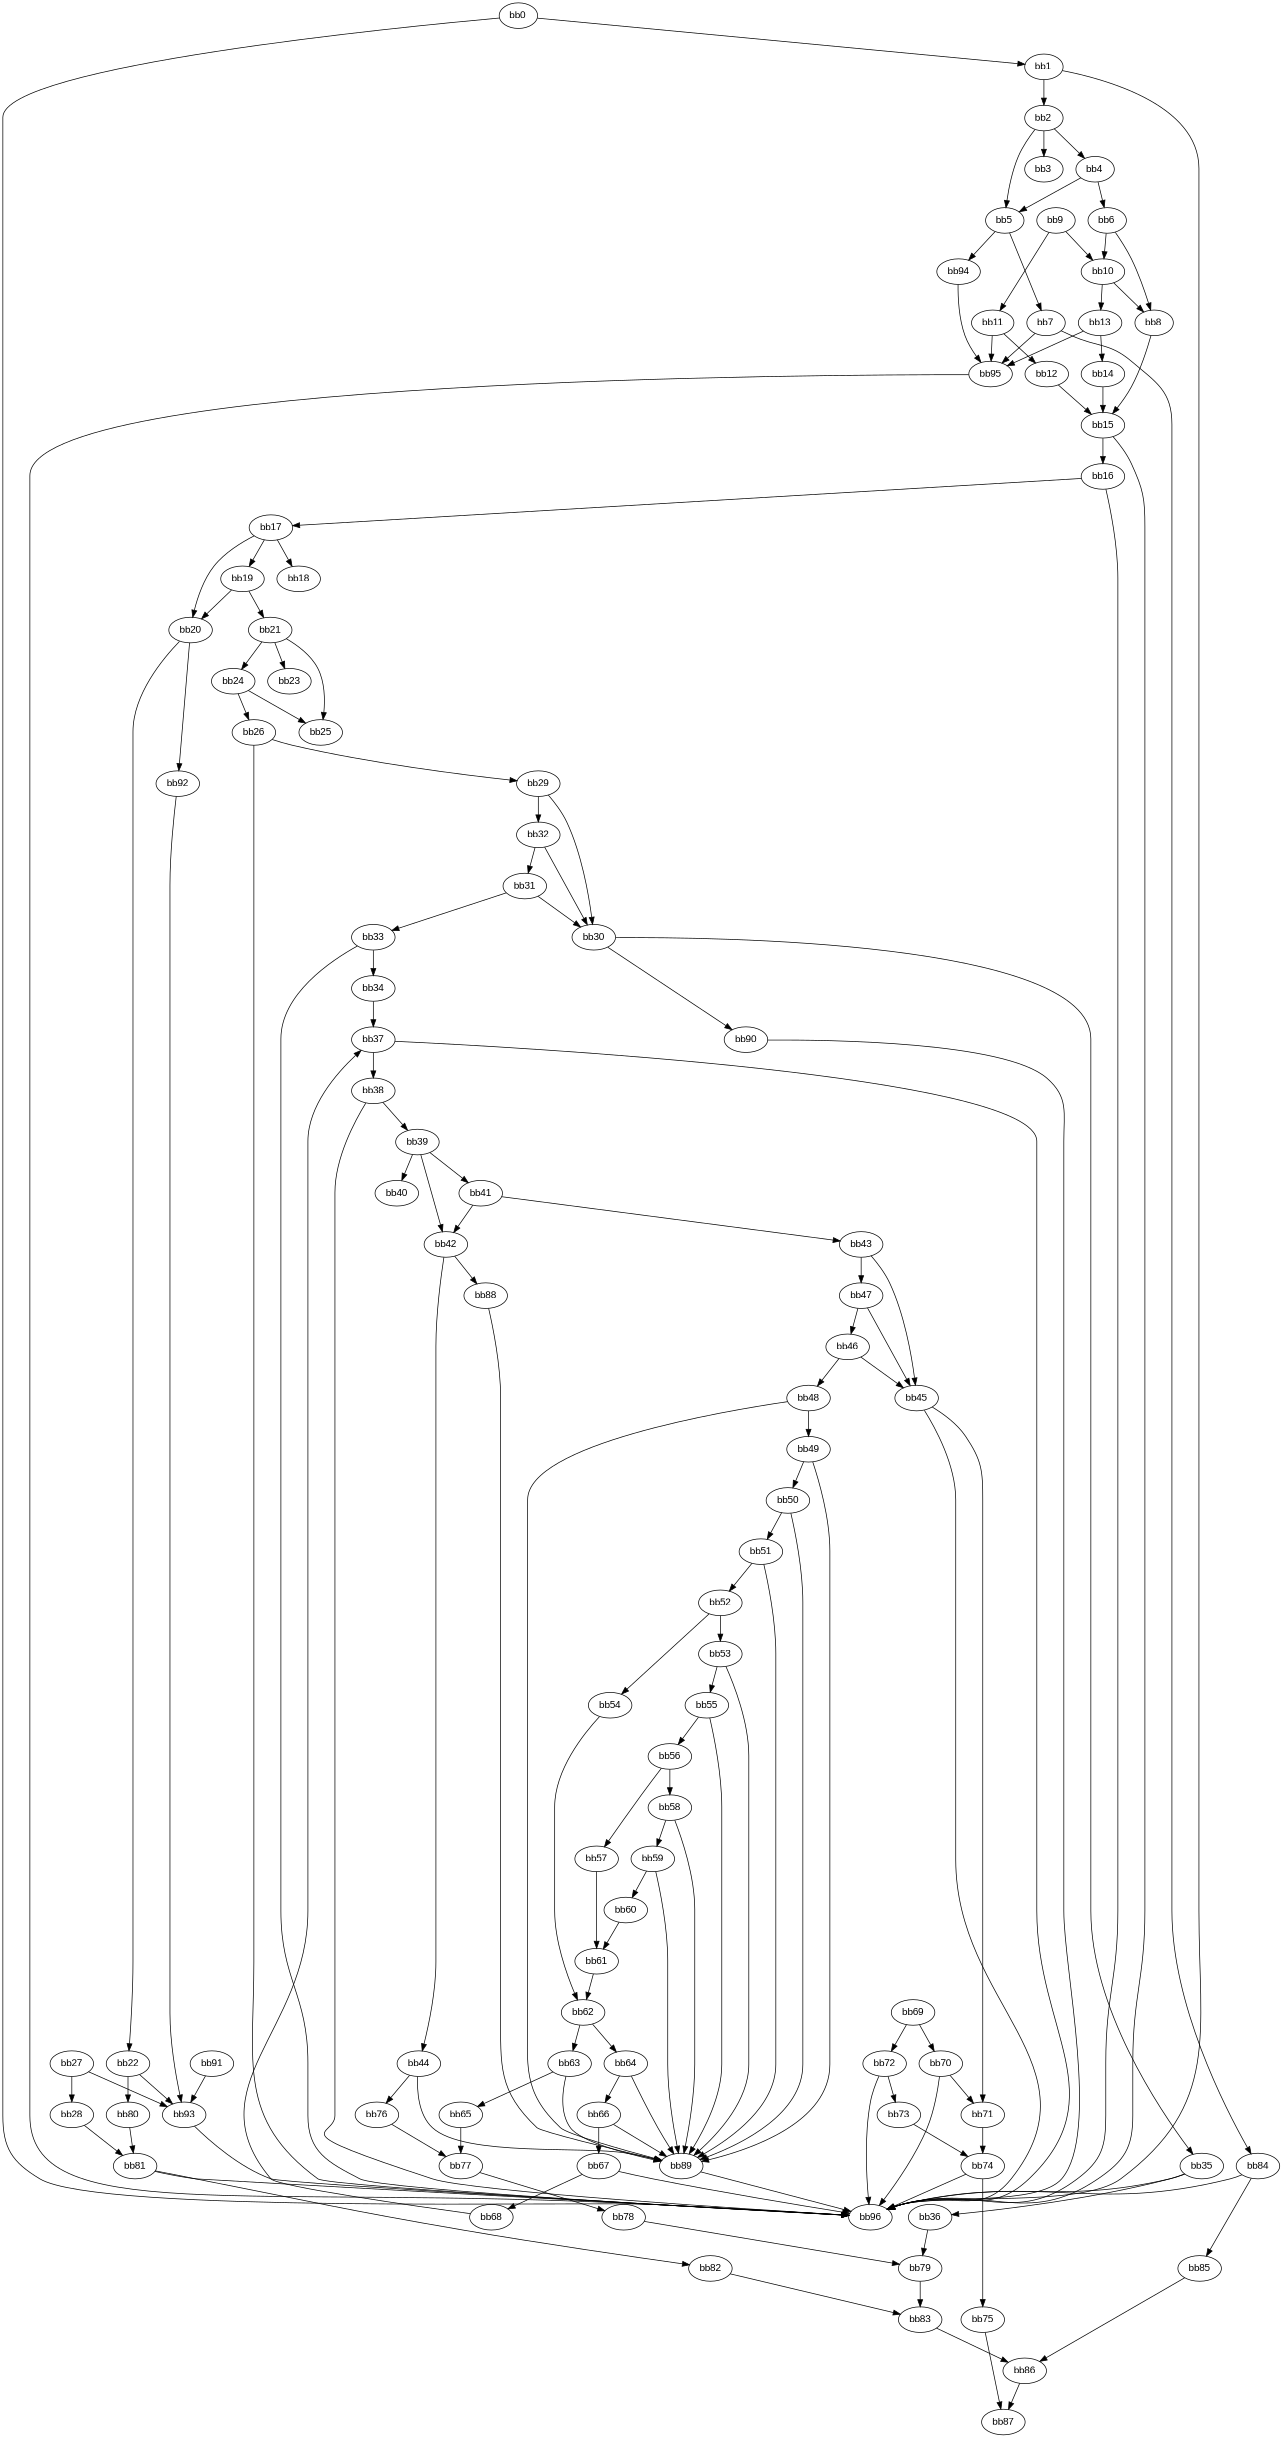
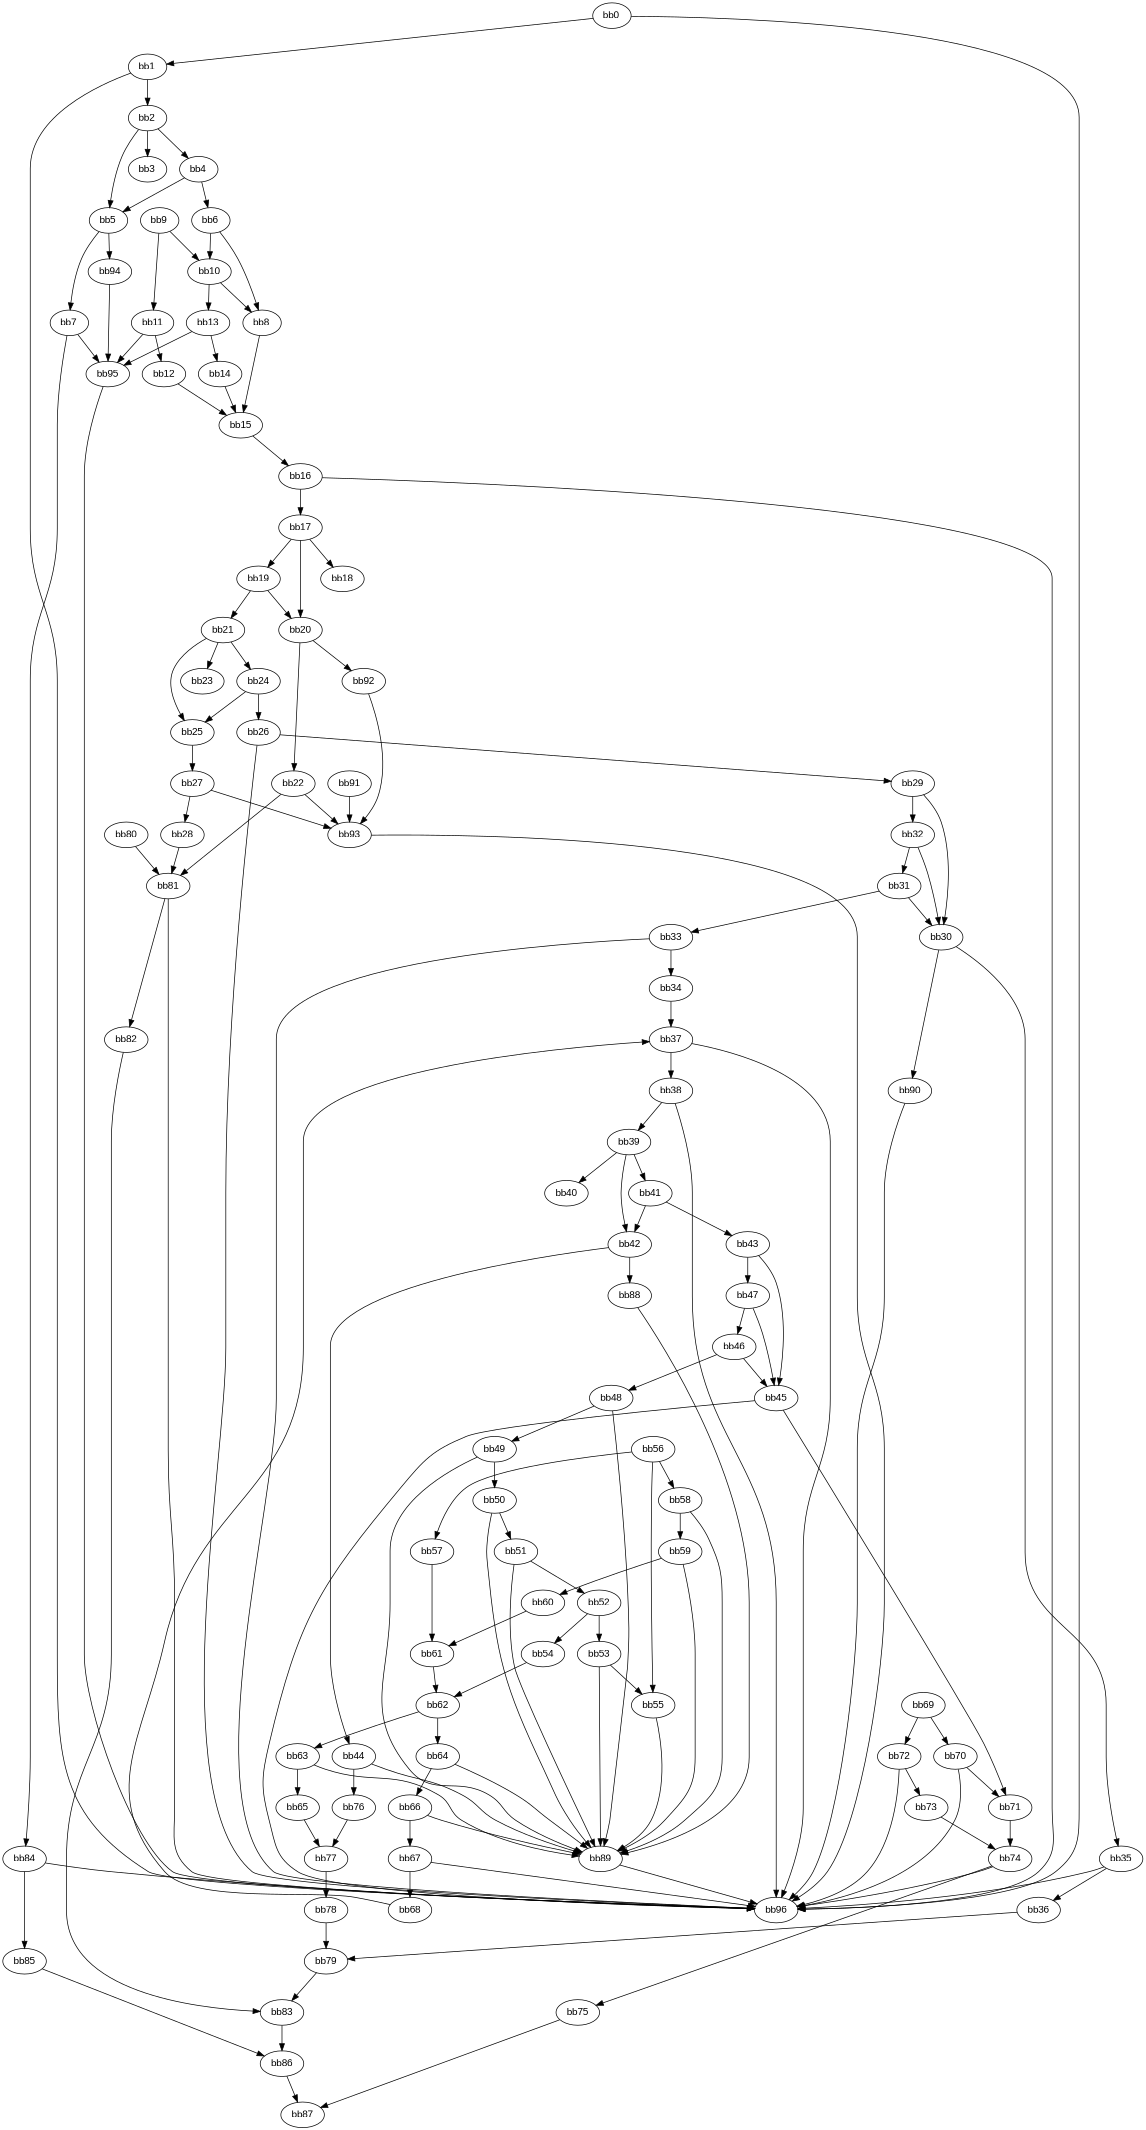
edge "bb25" -> "bb27": added
edge "bb15" -> "bb96": removed
edge "bb55" -> "bb56": reversed
edge "bb22" -> "bb80": now "bb22" -> "bb81"
